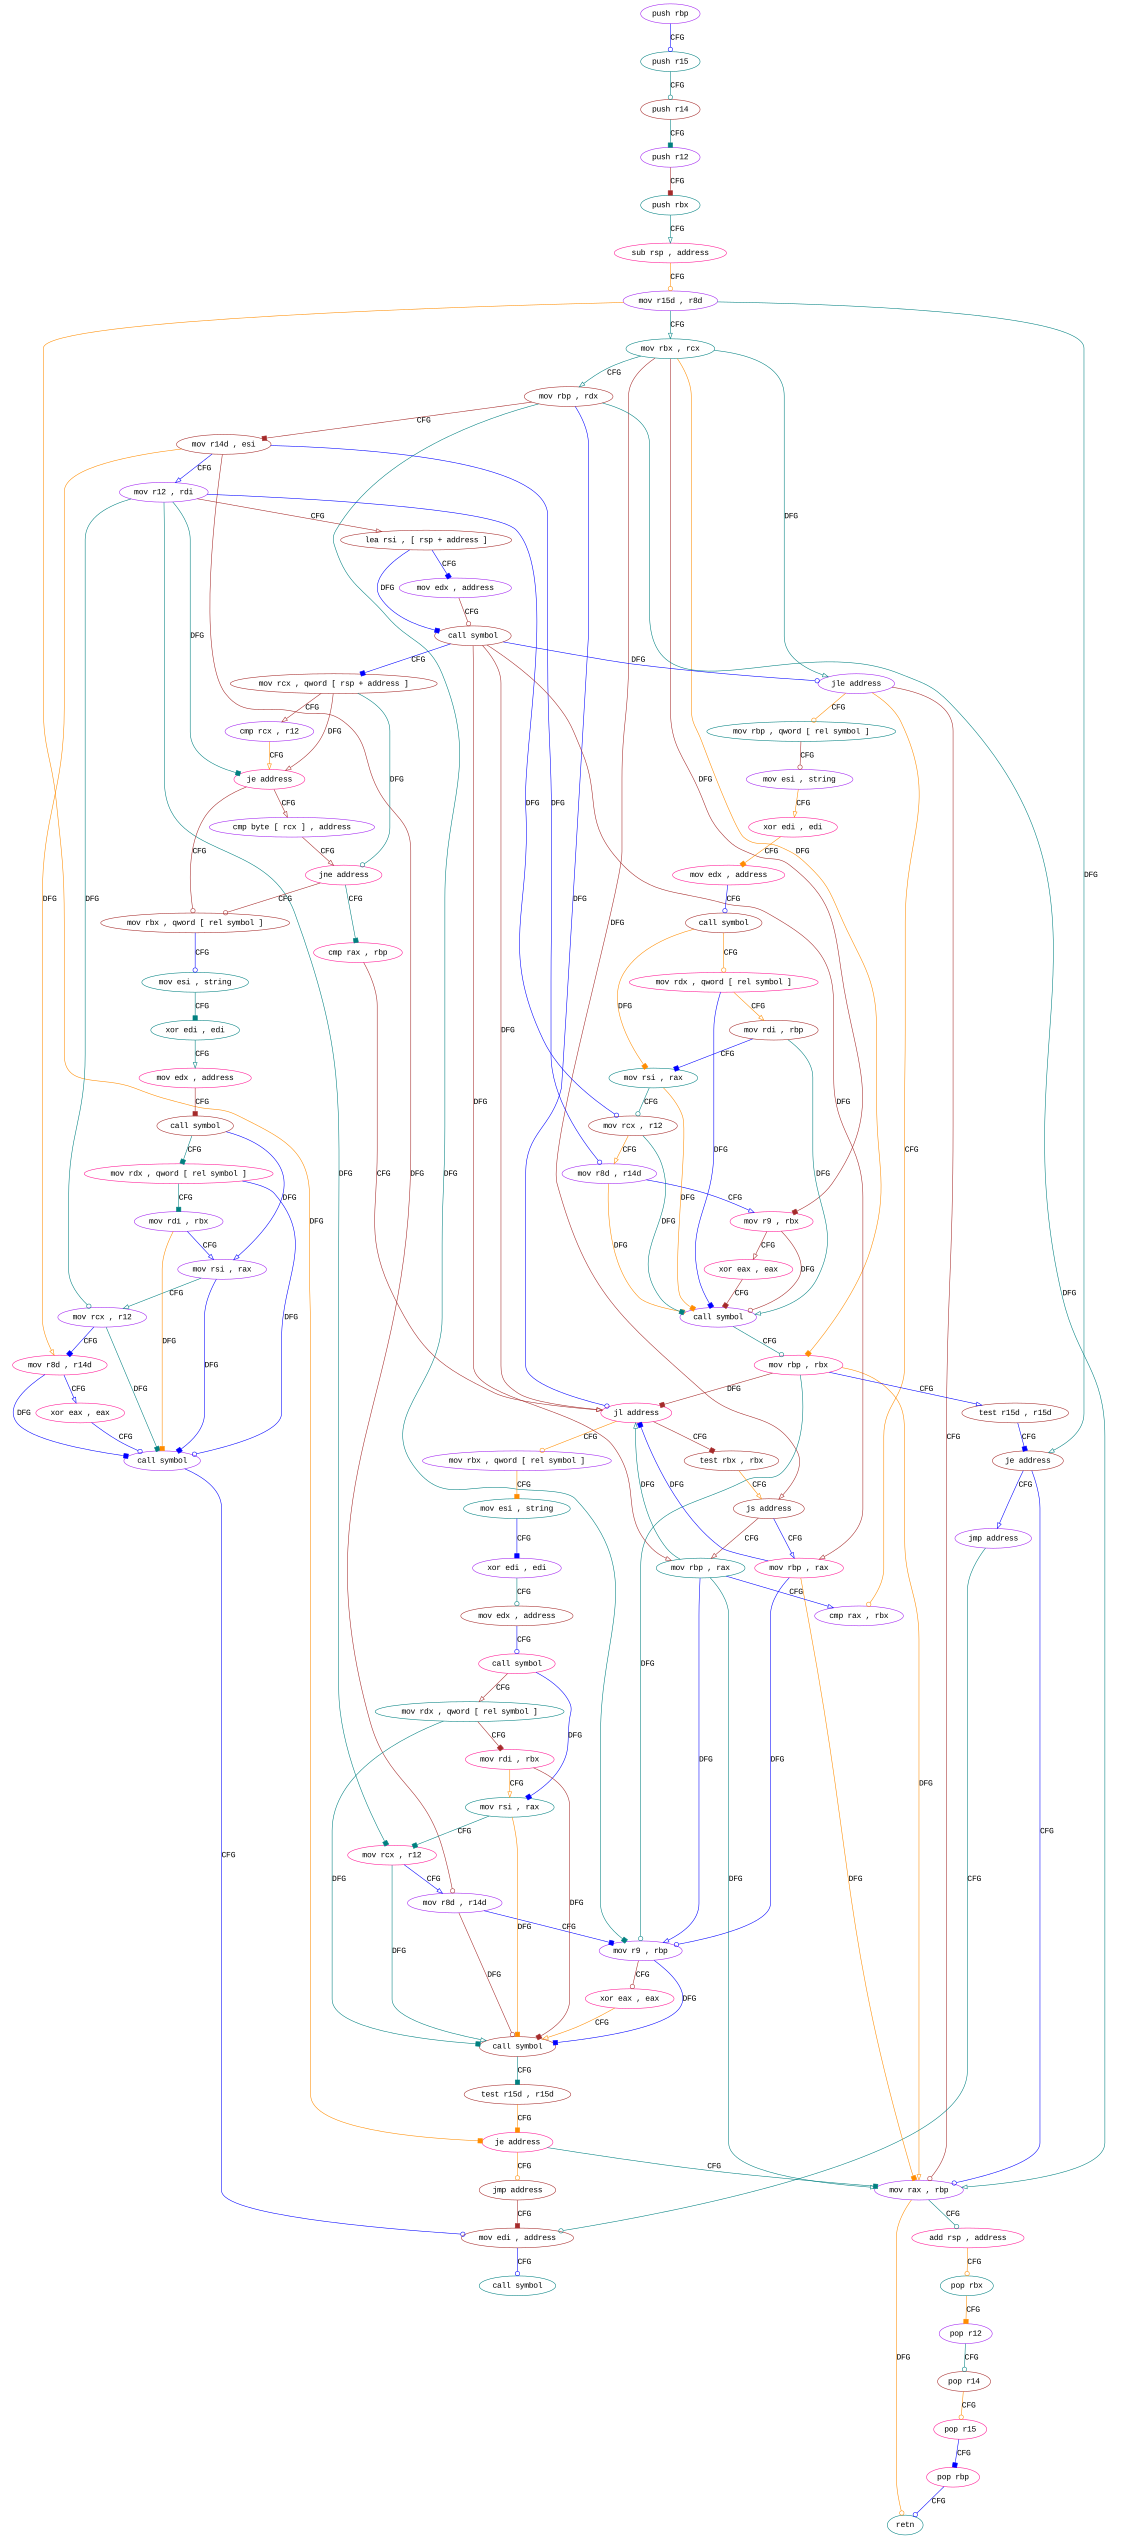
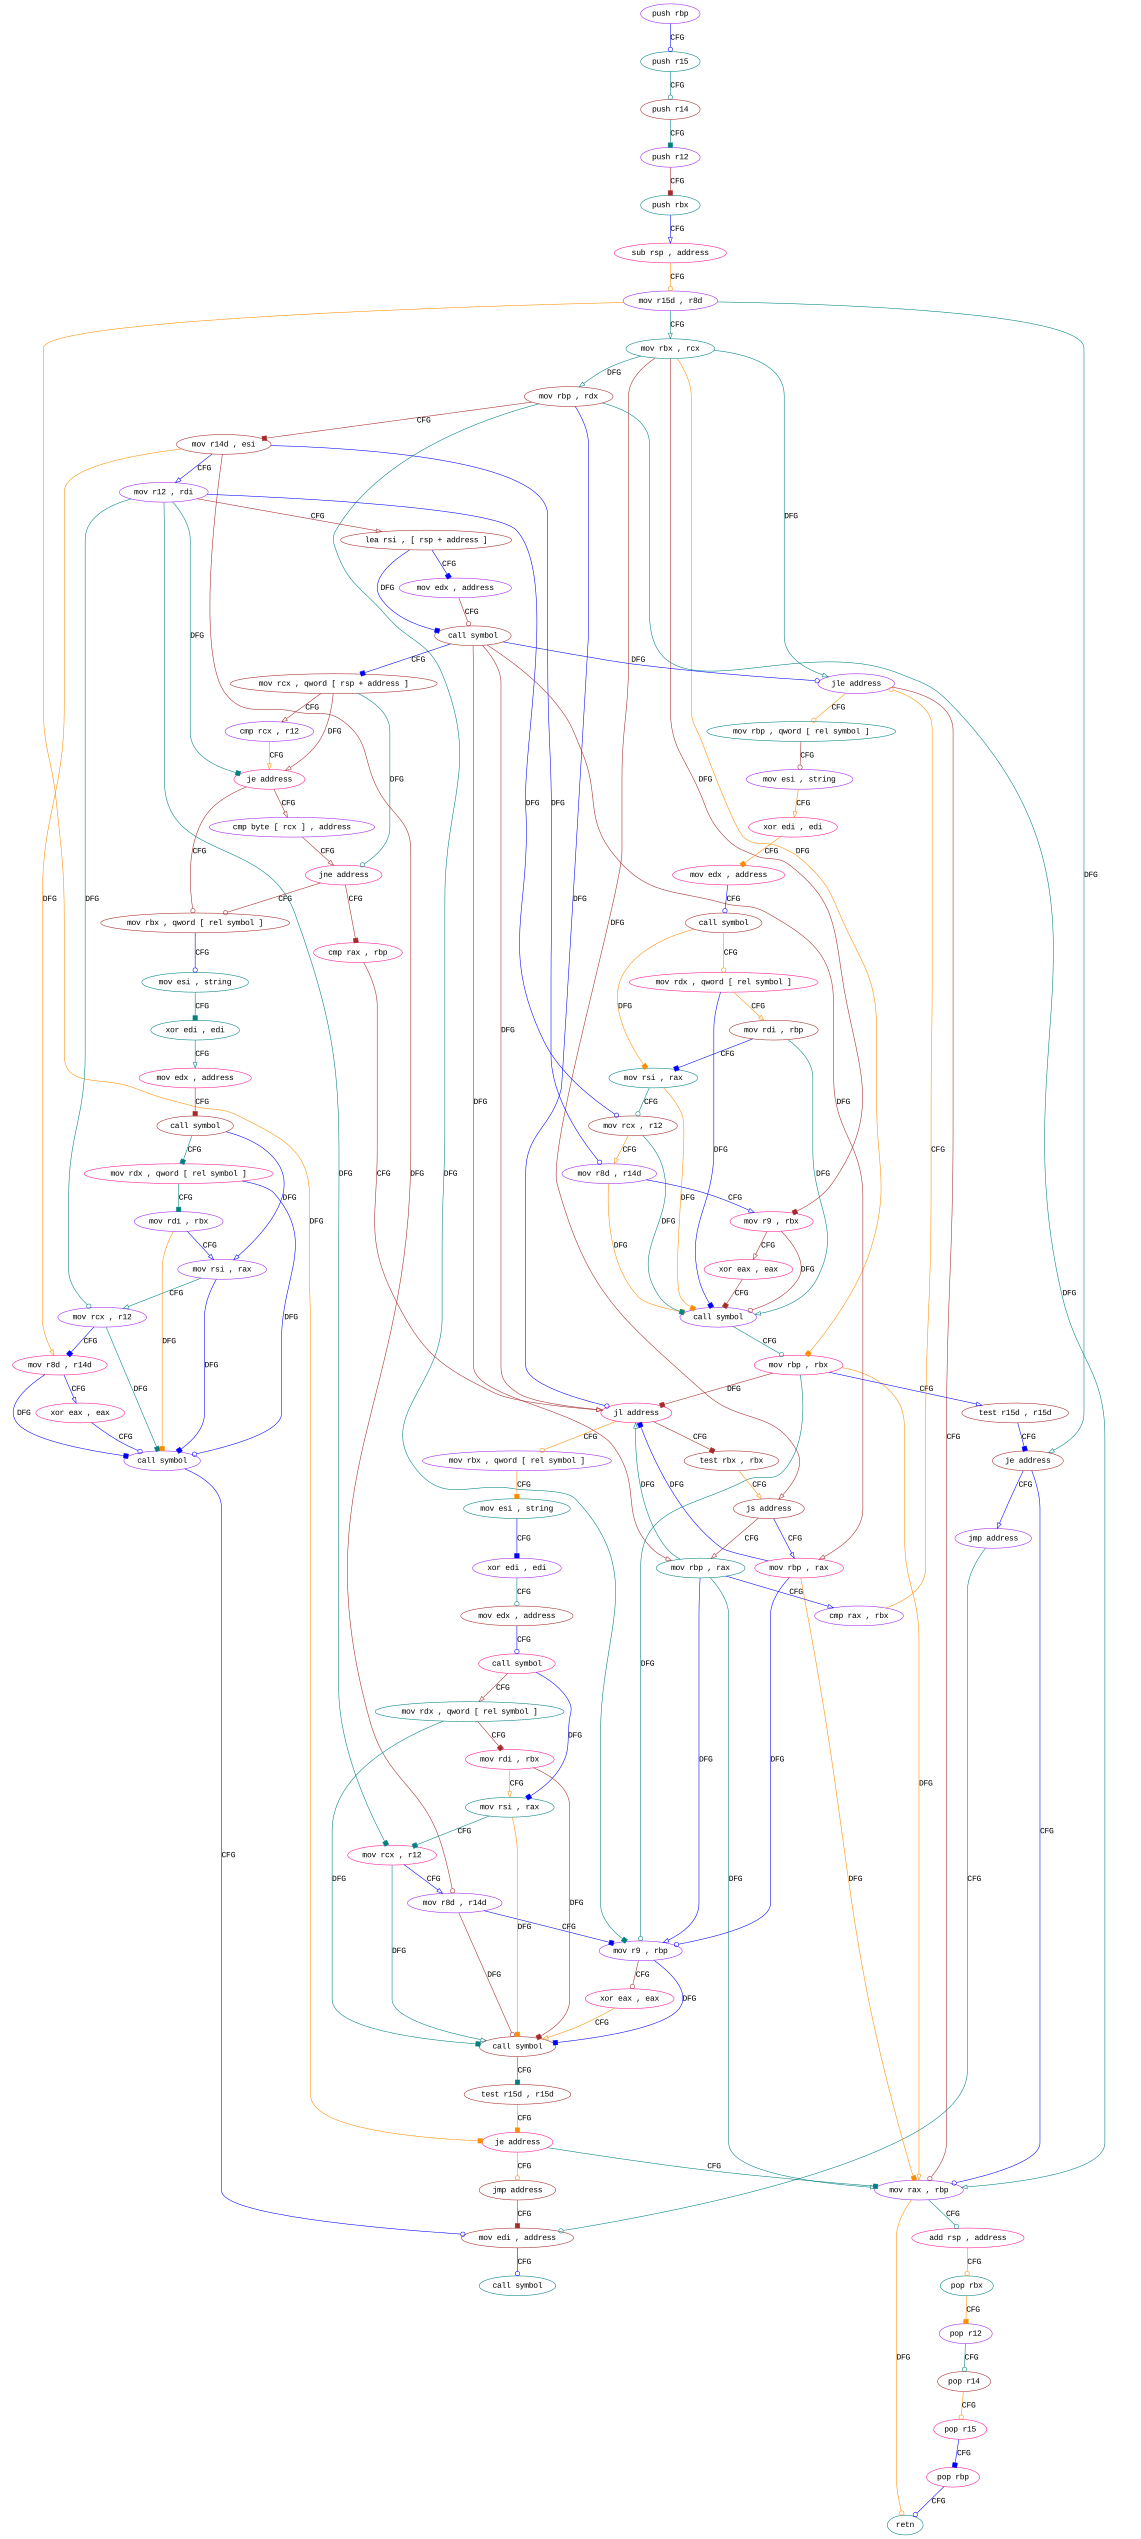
edge "push rbx" -> "sub rsp , address": color teal -> blue
edge "mov rbx , rcx" -> "mov rbp , rdx": label "CFG" -> "DFG"
edge "jne address" -> "cmp rax , rbp": color teal -> brown
edge "jle address" -> "cmp rax , rbx": reversed
